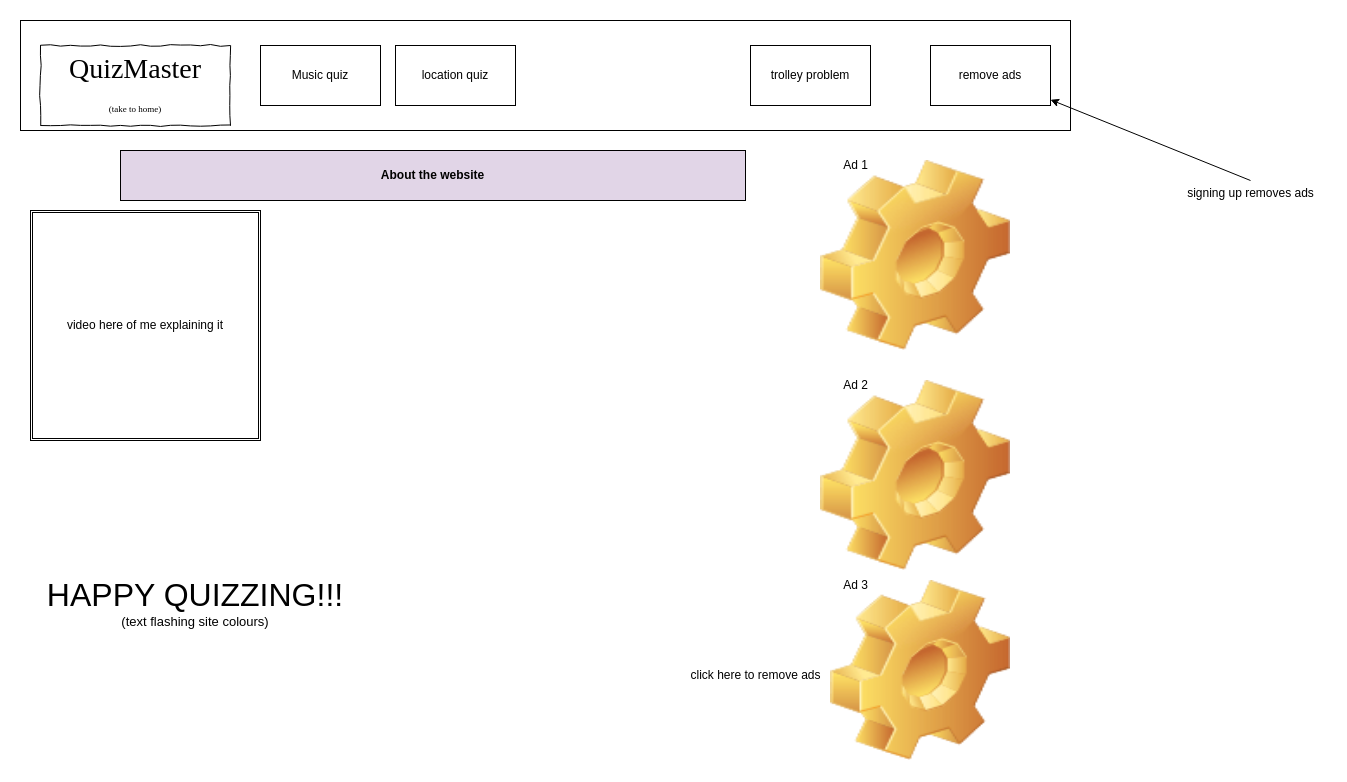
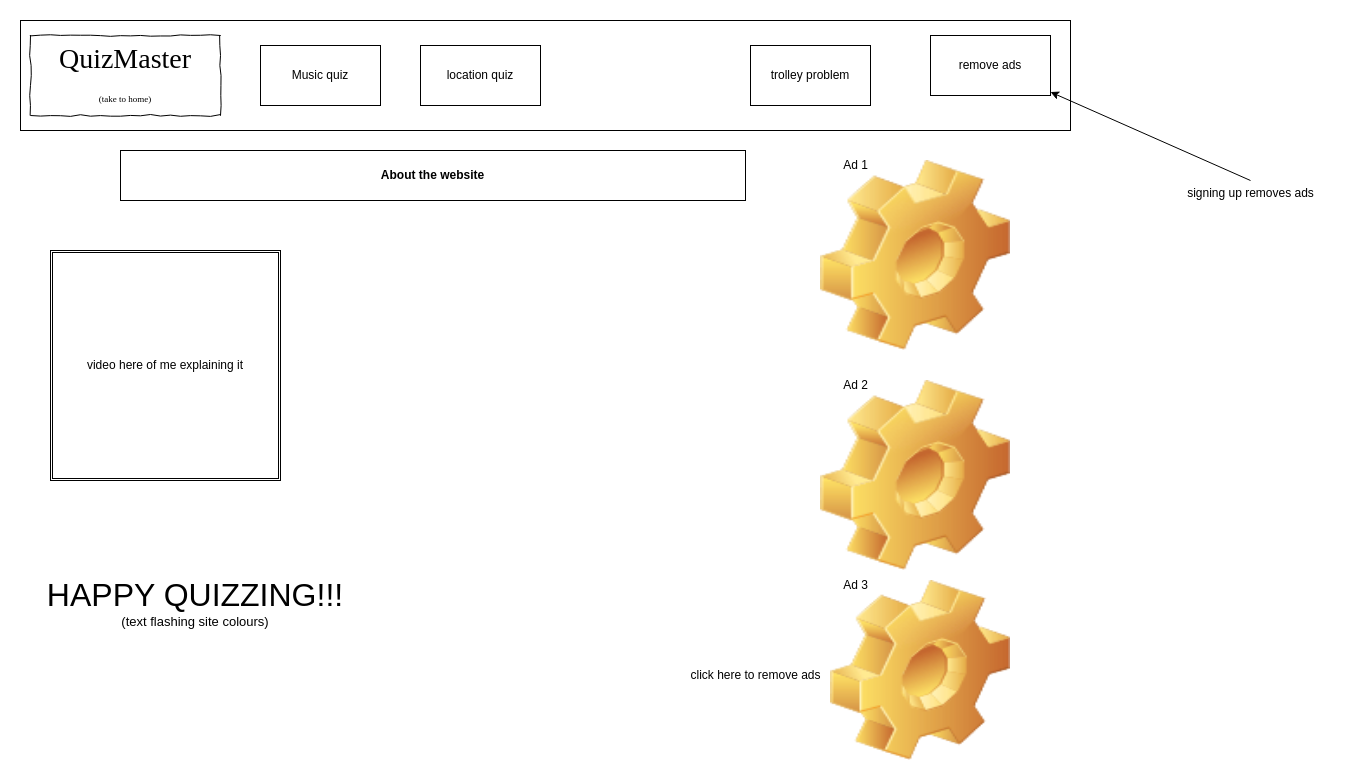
node "location quiz": moved (456, 76) -> (481, 76)
node "remove ads": moved (991, 76) -> (991, 66)
node "QuizMaster (take to home)": moved (136, 86) -> (126, 76)
node "About the website": fillcolor #e1d5e7 -> #ffffff
node "video here of me explaining it": moved (146, 326) -> (166, 366)
